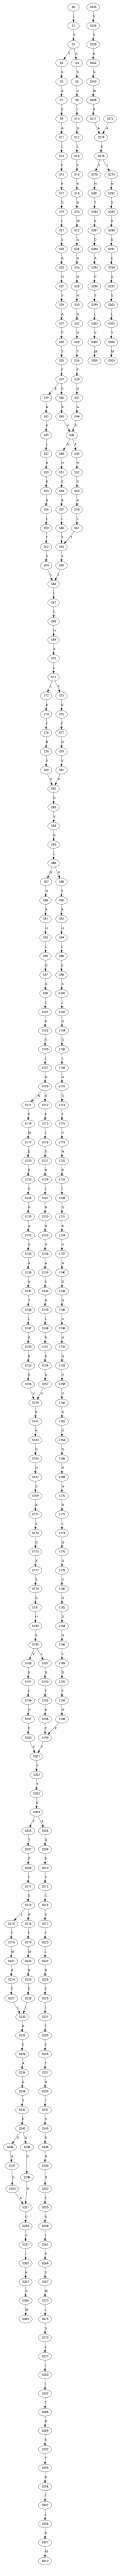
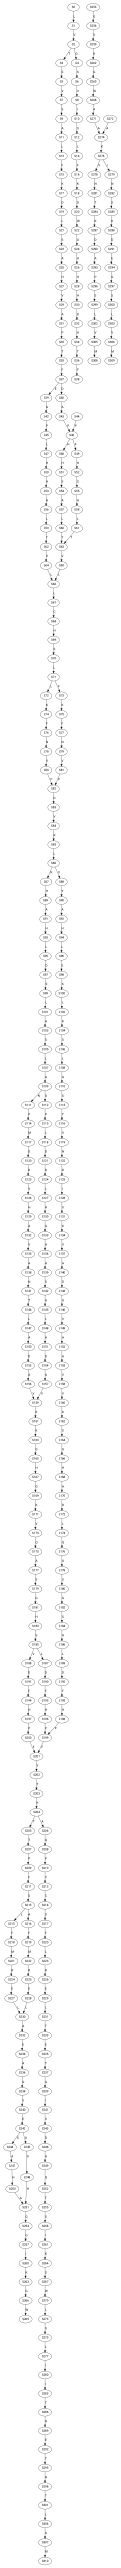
node "S41": removed
